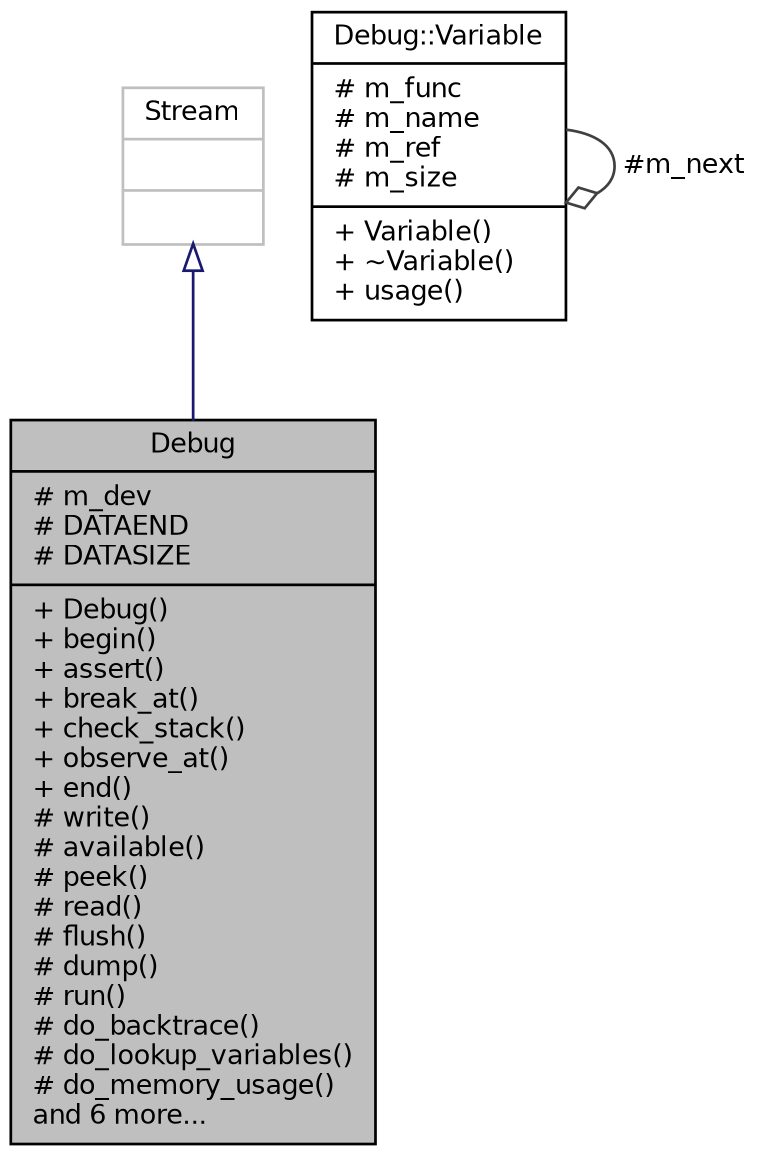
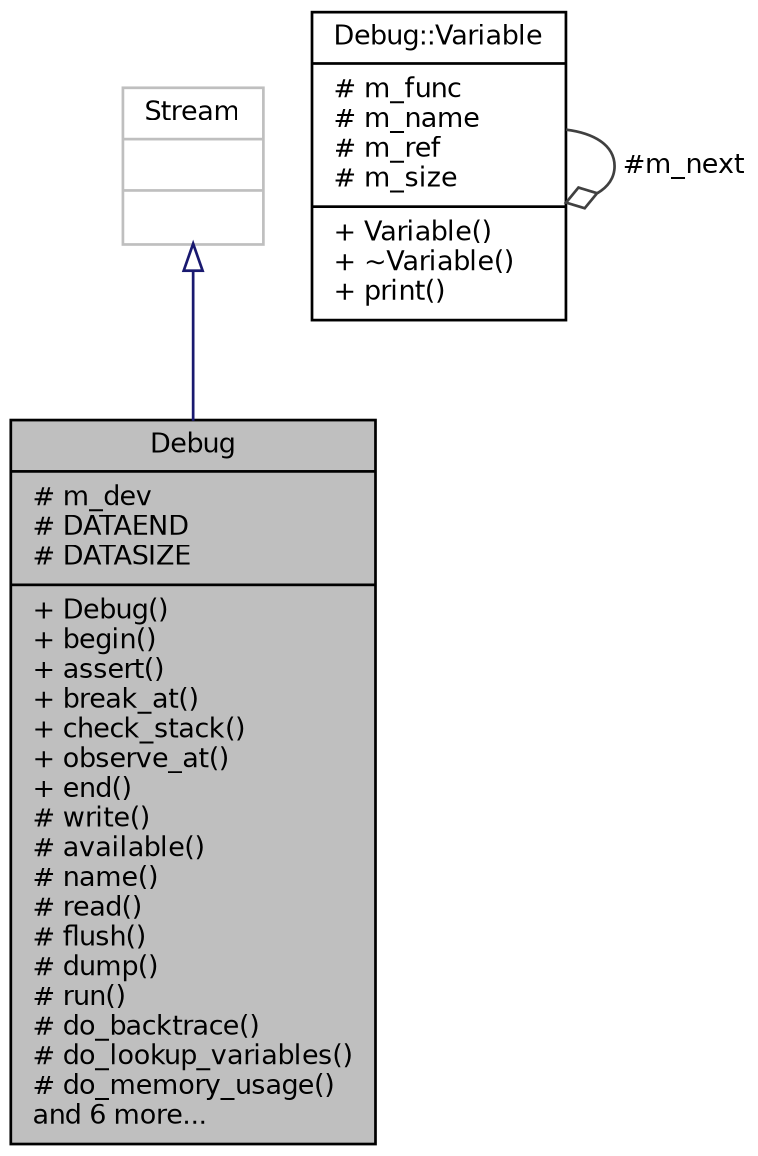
node "Debug::Variable": text "+ usage()" -> "+ print()"
node "Debug": text "# peek()" -> "# name()"
